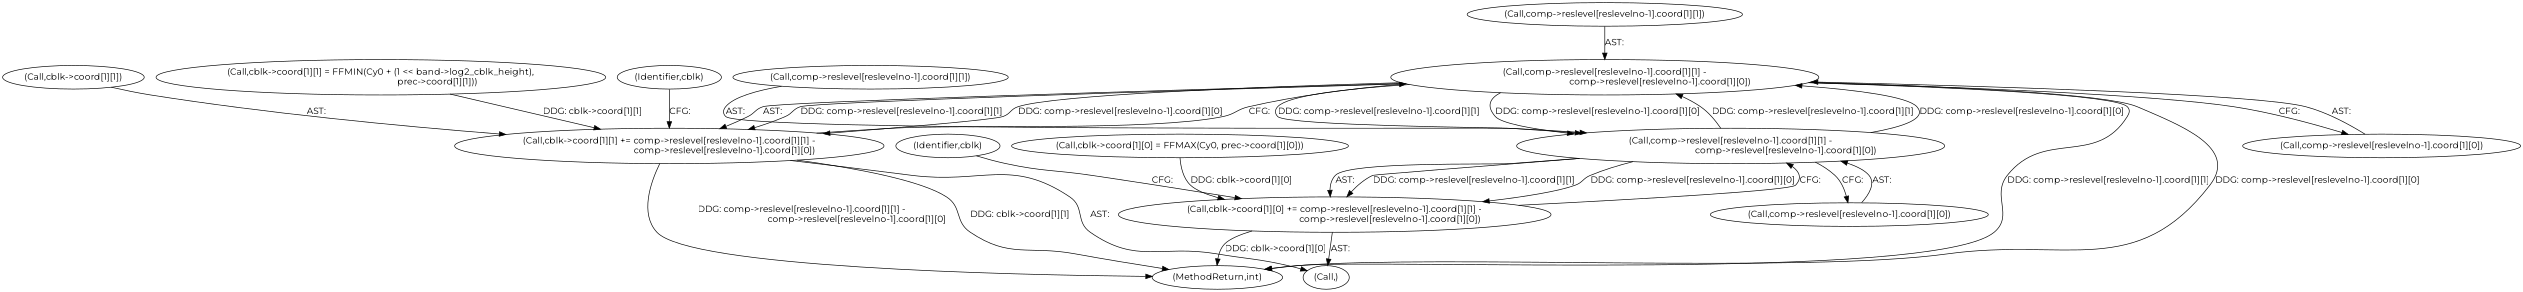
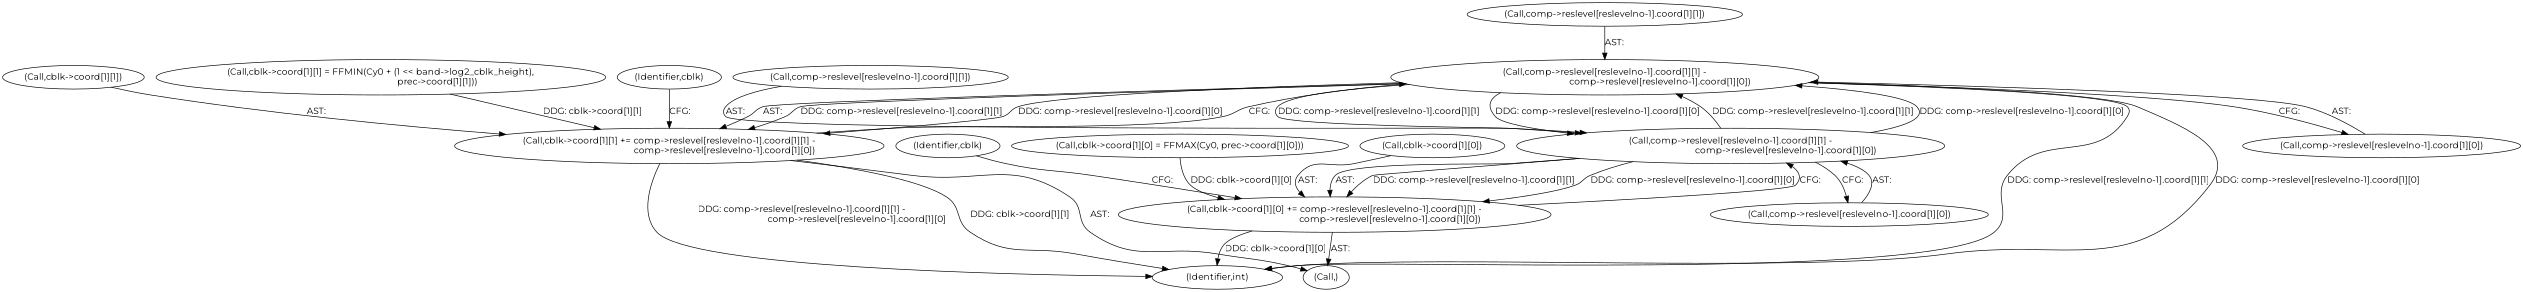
node "(Call,cblk->coord[1][0])": added
node "(MethodReturn,int)": label "(MethodReturn,int)" -> "(Identifier,int)"
